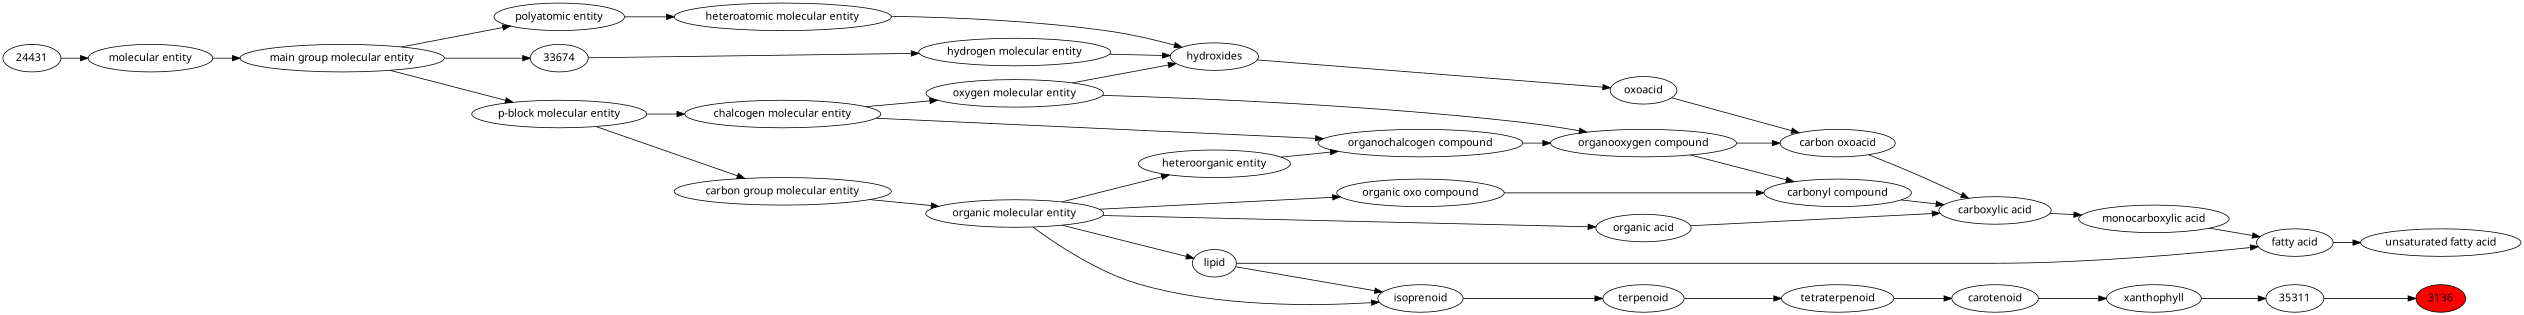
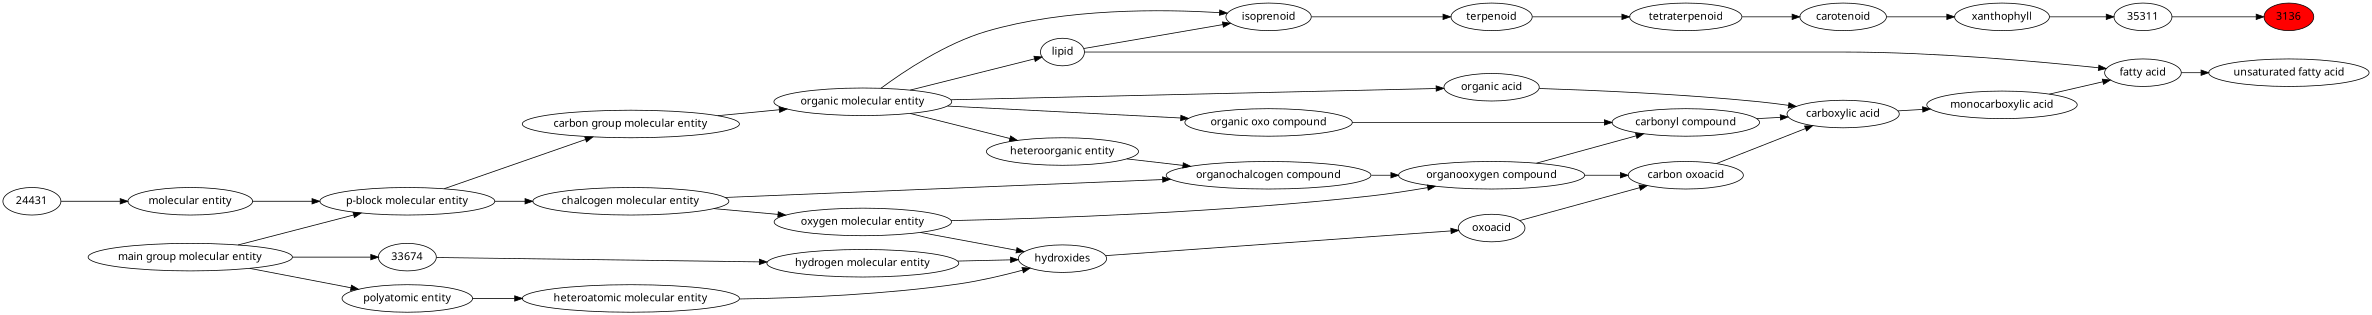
edge "molecular entity" -> "main group molecular entity": now "molecular entity" -> "p-block molecular entity"
